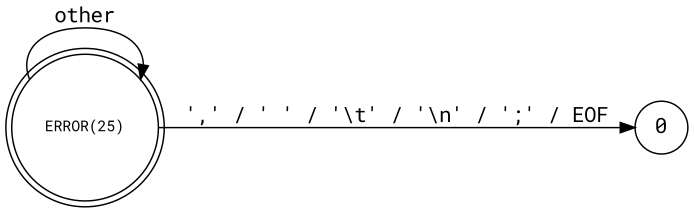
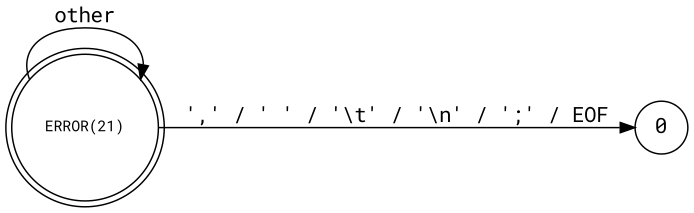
node "ERROR(25)": label "ERROR(25)" -> "ERROR(21)"
